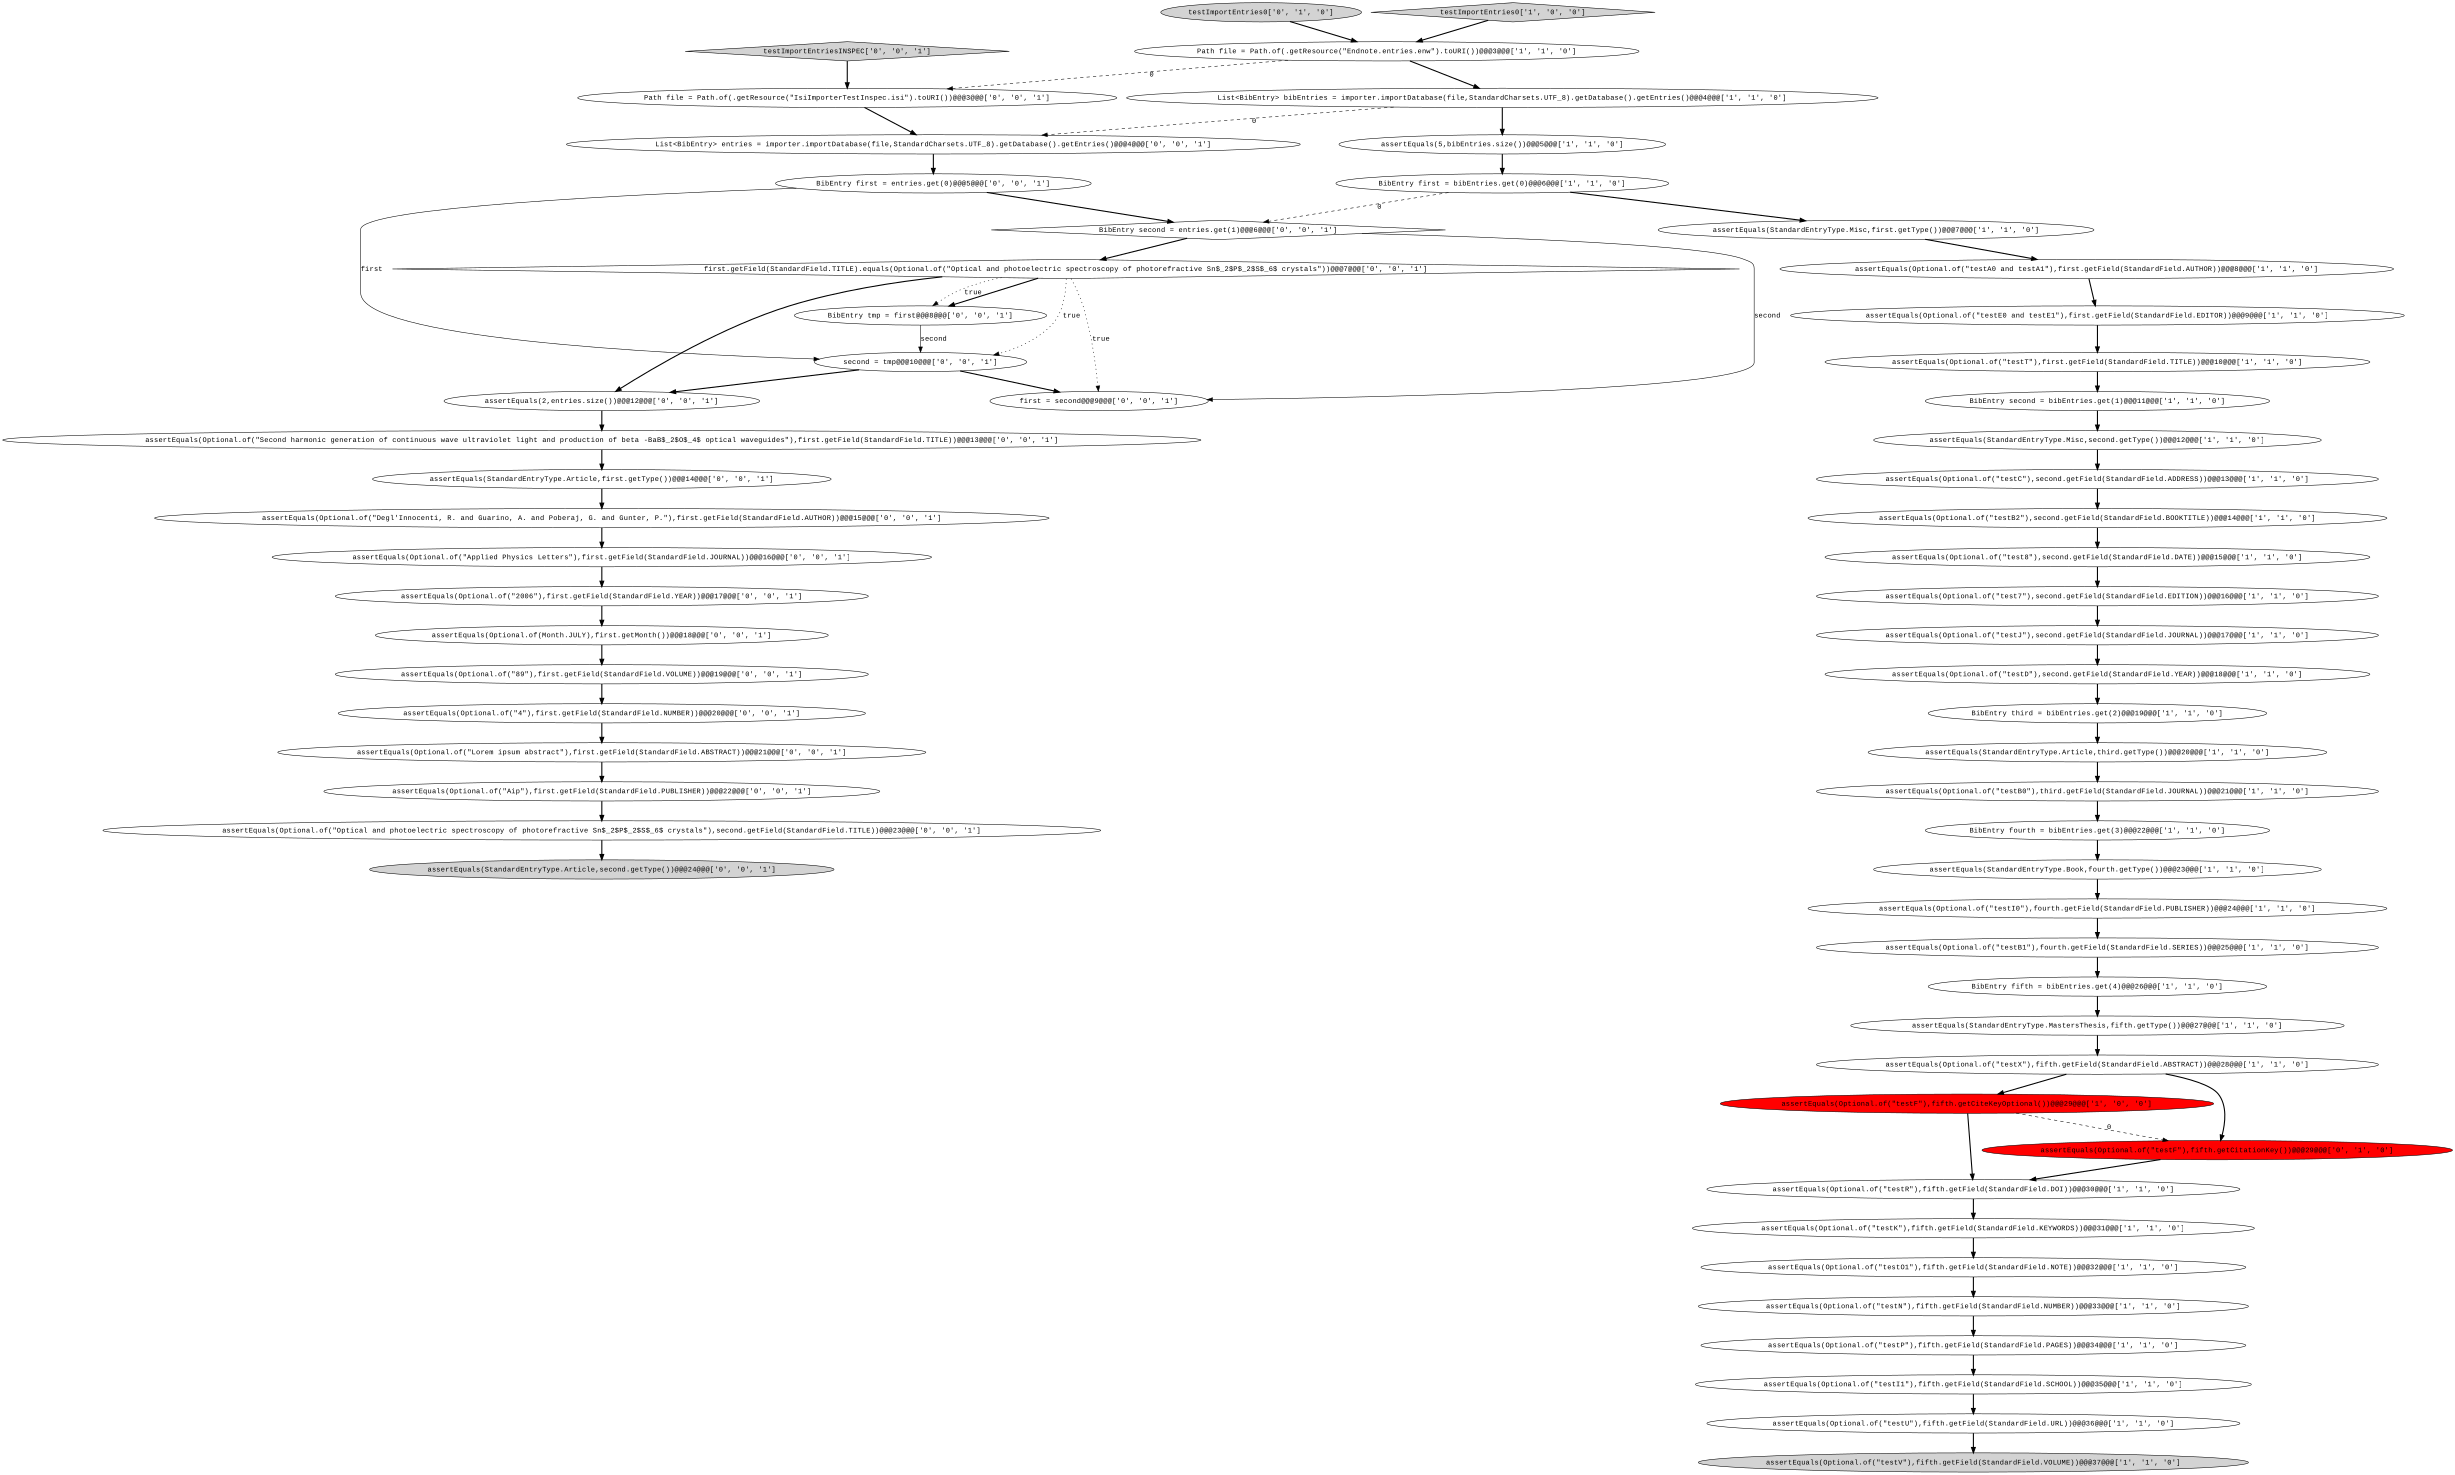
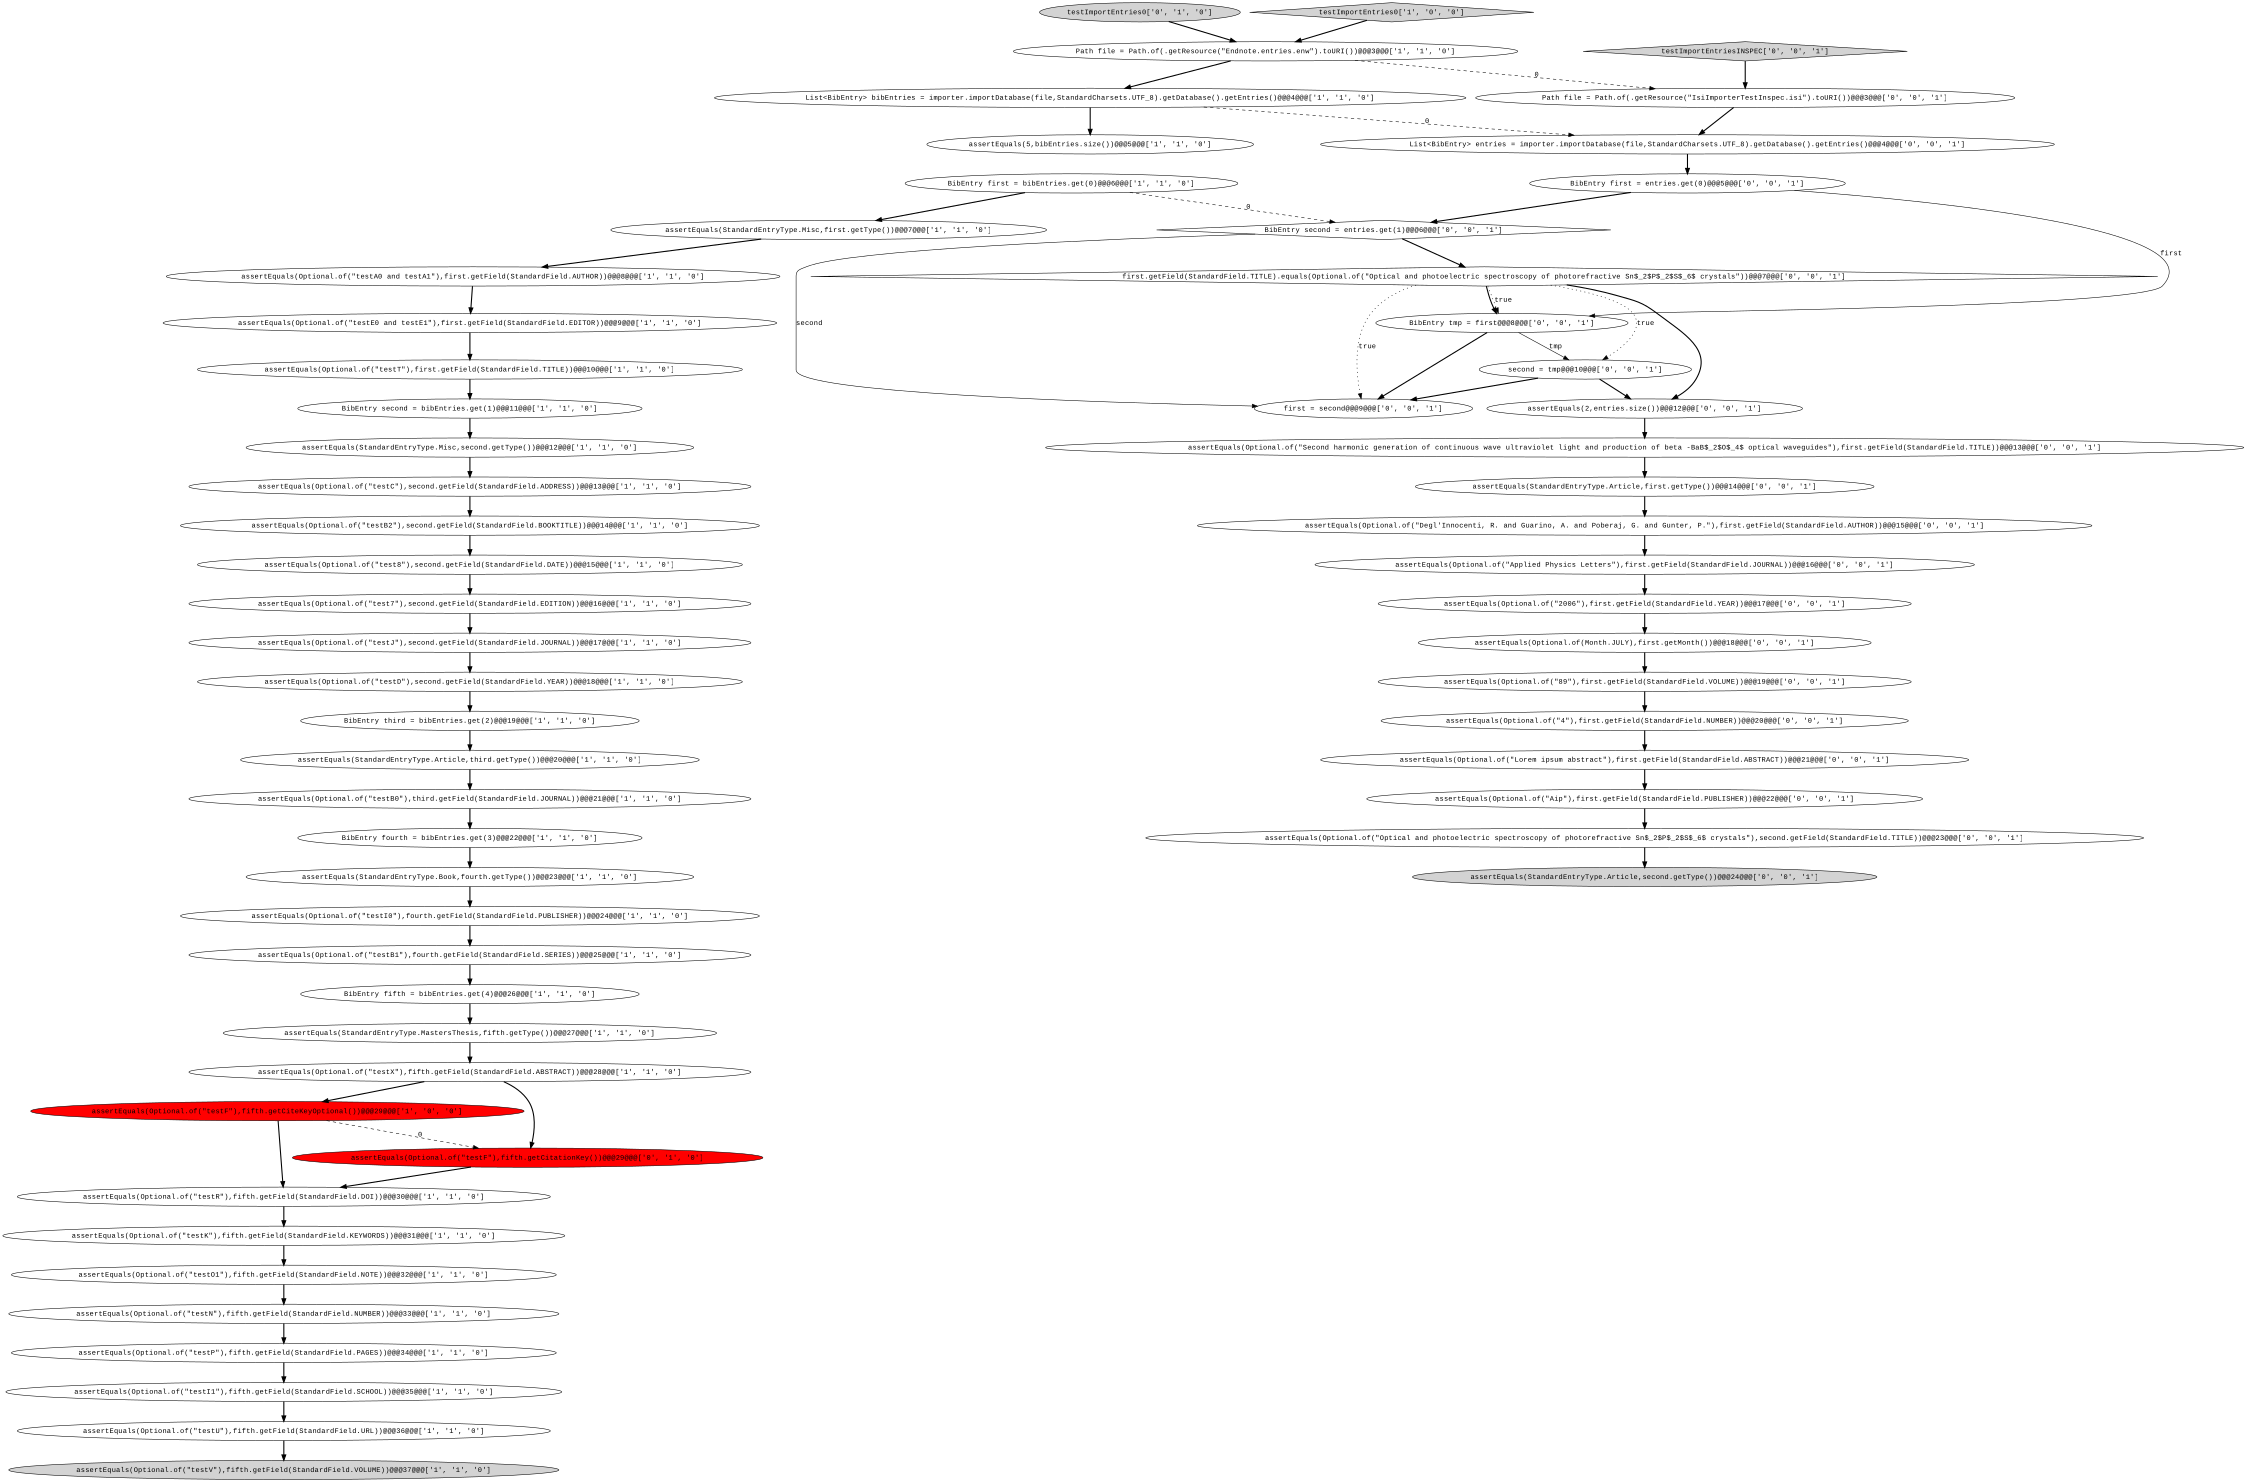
edge "assertEquals(5,bibEntries.size())@@@5@@@['1', '1', '0']" -> "BibEntry first = bibEntries.get(0)@@@6@@@['1', '1', '0']": removed
edge "BibEntry first = entries.get(0)@@@5@@@['0', '0', '1']" -> "second = tmp@@@10@@@['0', '0', '1']": now "BibEntry first = entries.get(0)@@@5@@@['0', '0', '1']" -> "BibEntry tmp = first@@@8@@@['0', '0', '1']"
edge "BibEntry tmp = first@@@8@@@['0', '0', '1']" -> "second = tmp@@@10@@@['0', '0', '1']": label "second" -> "tmp"
edge "BibEntry tmp = first@@@8@@@['0', '0', '1']" -> "first = second@@@9@@@['0', '0', '1']": added
